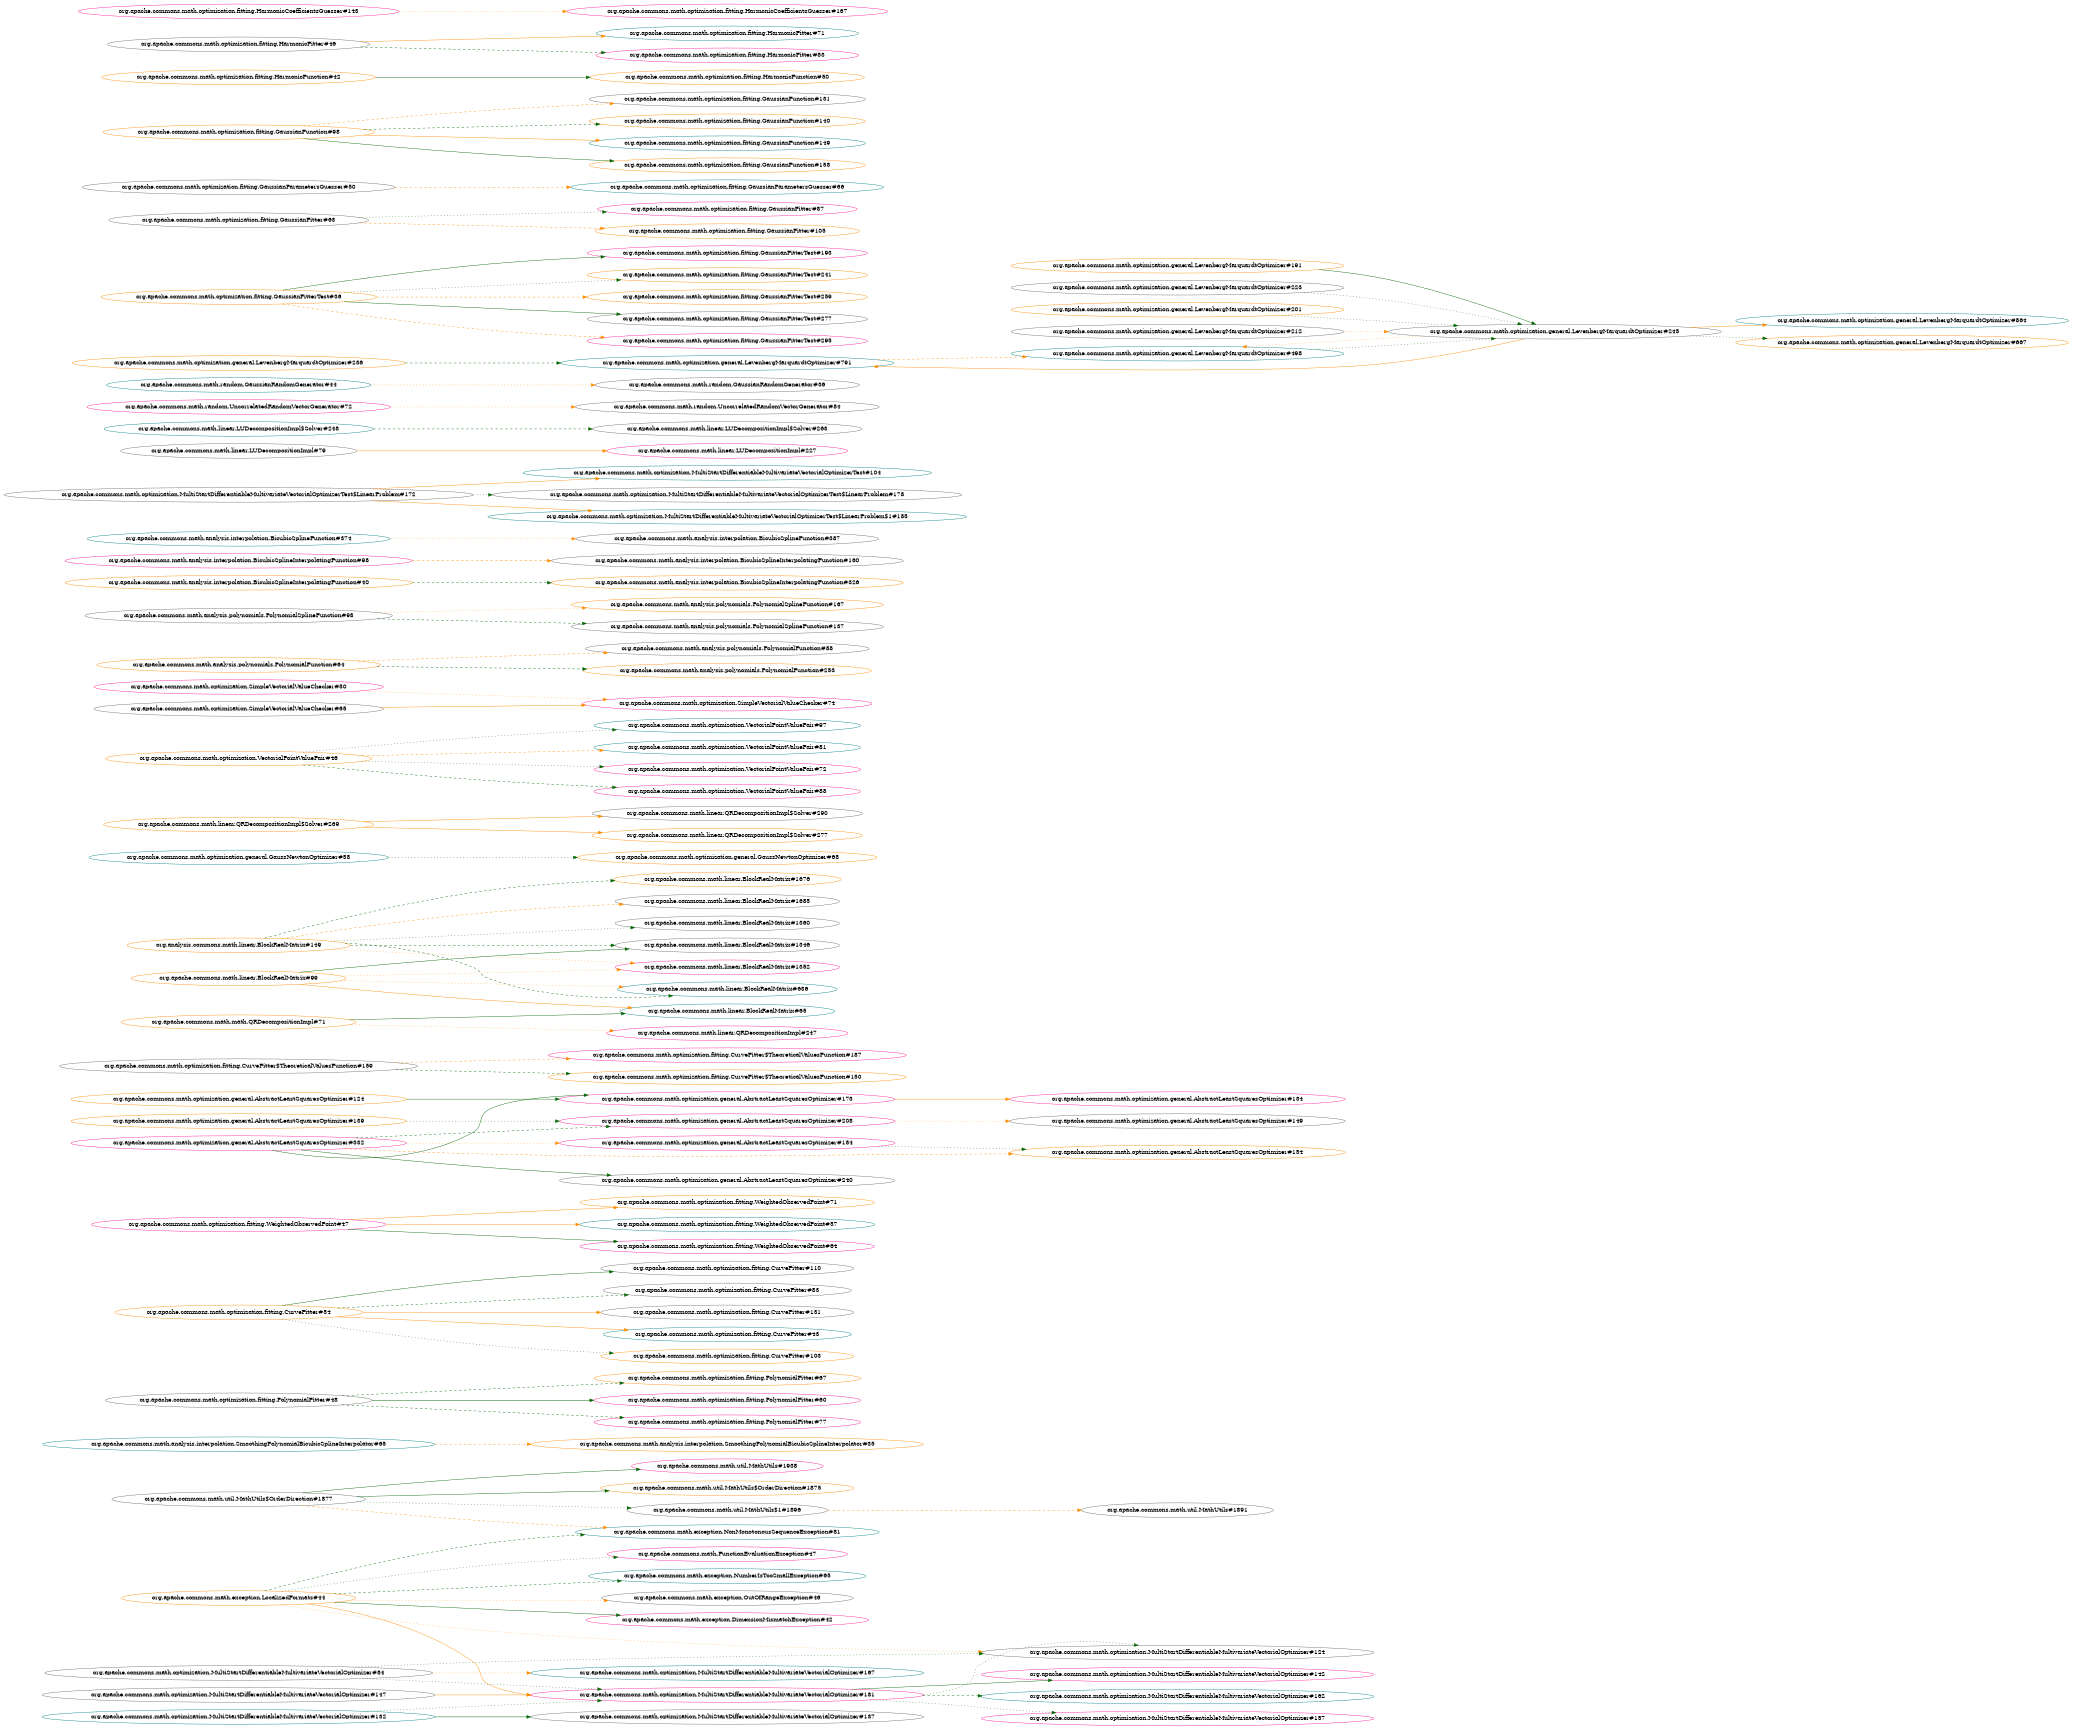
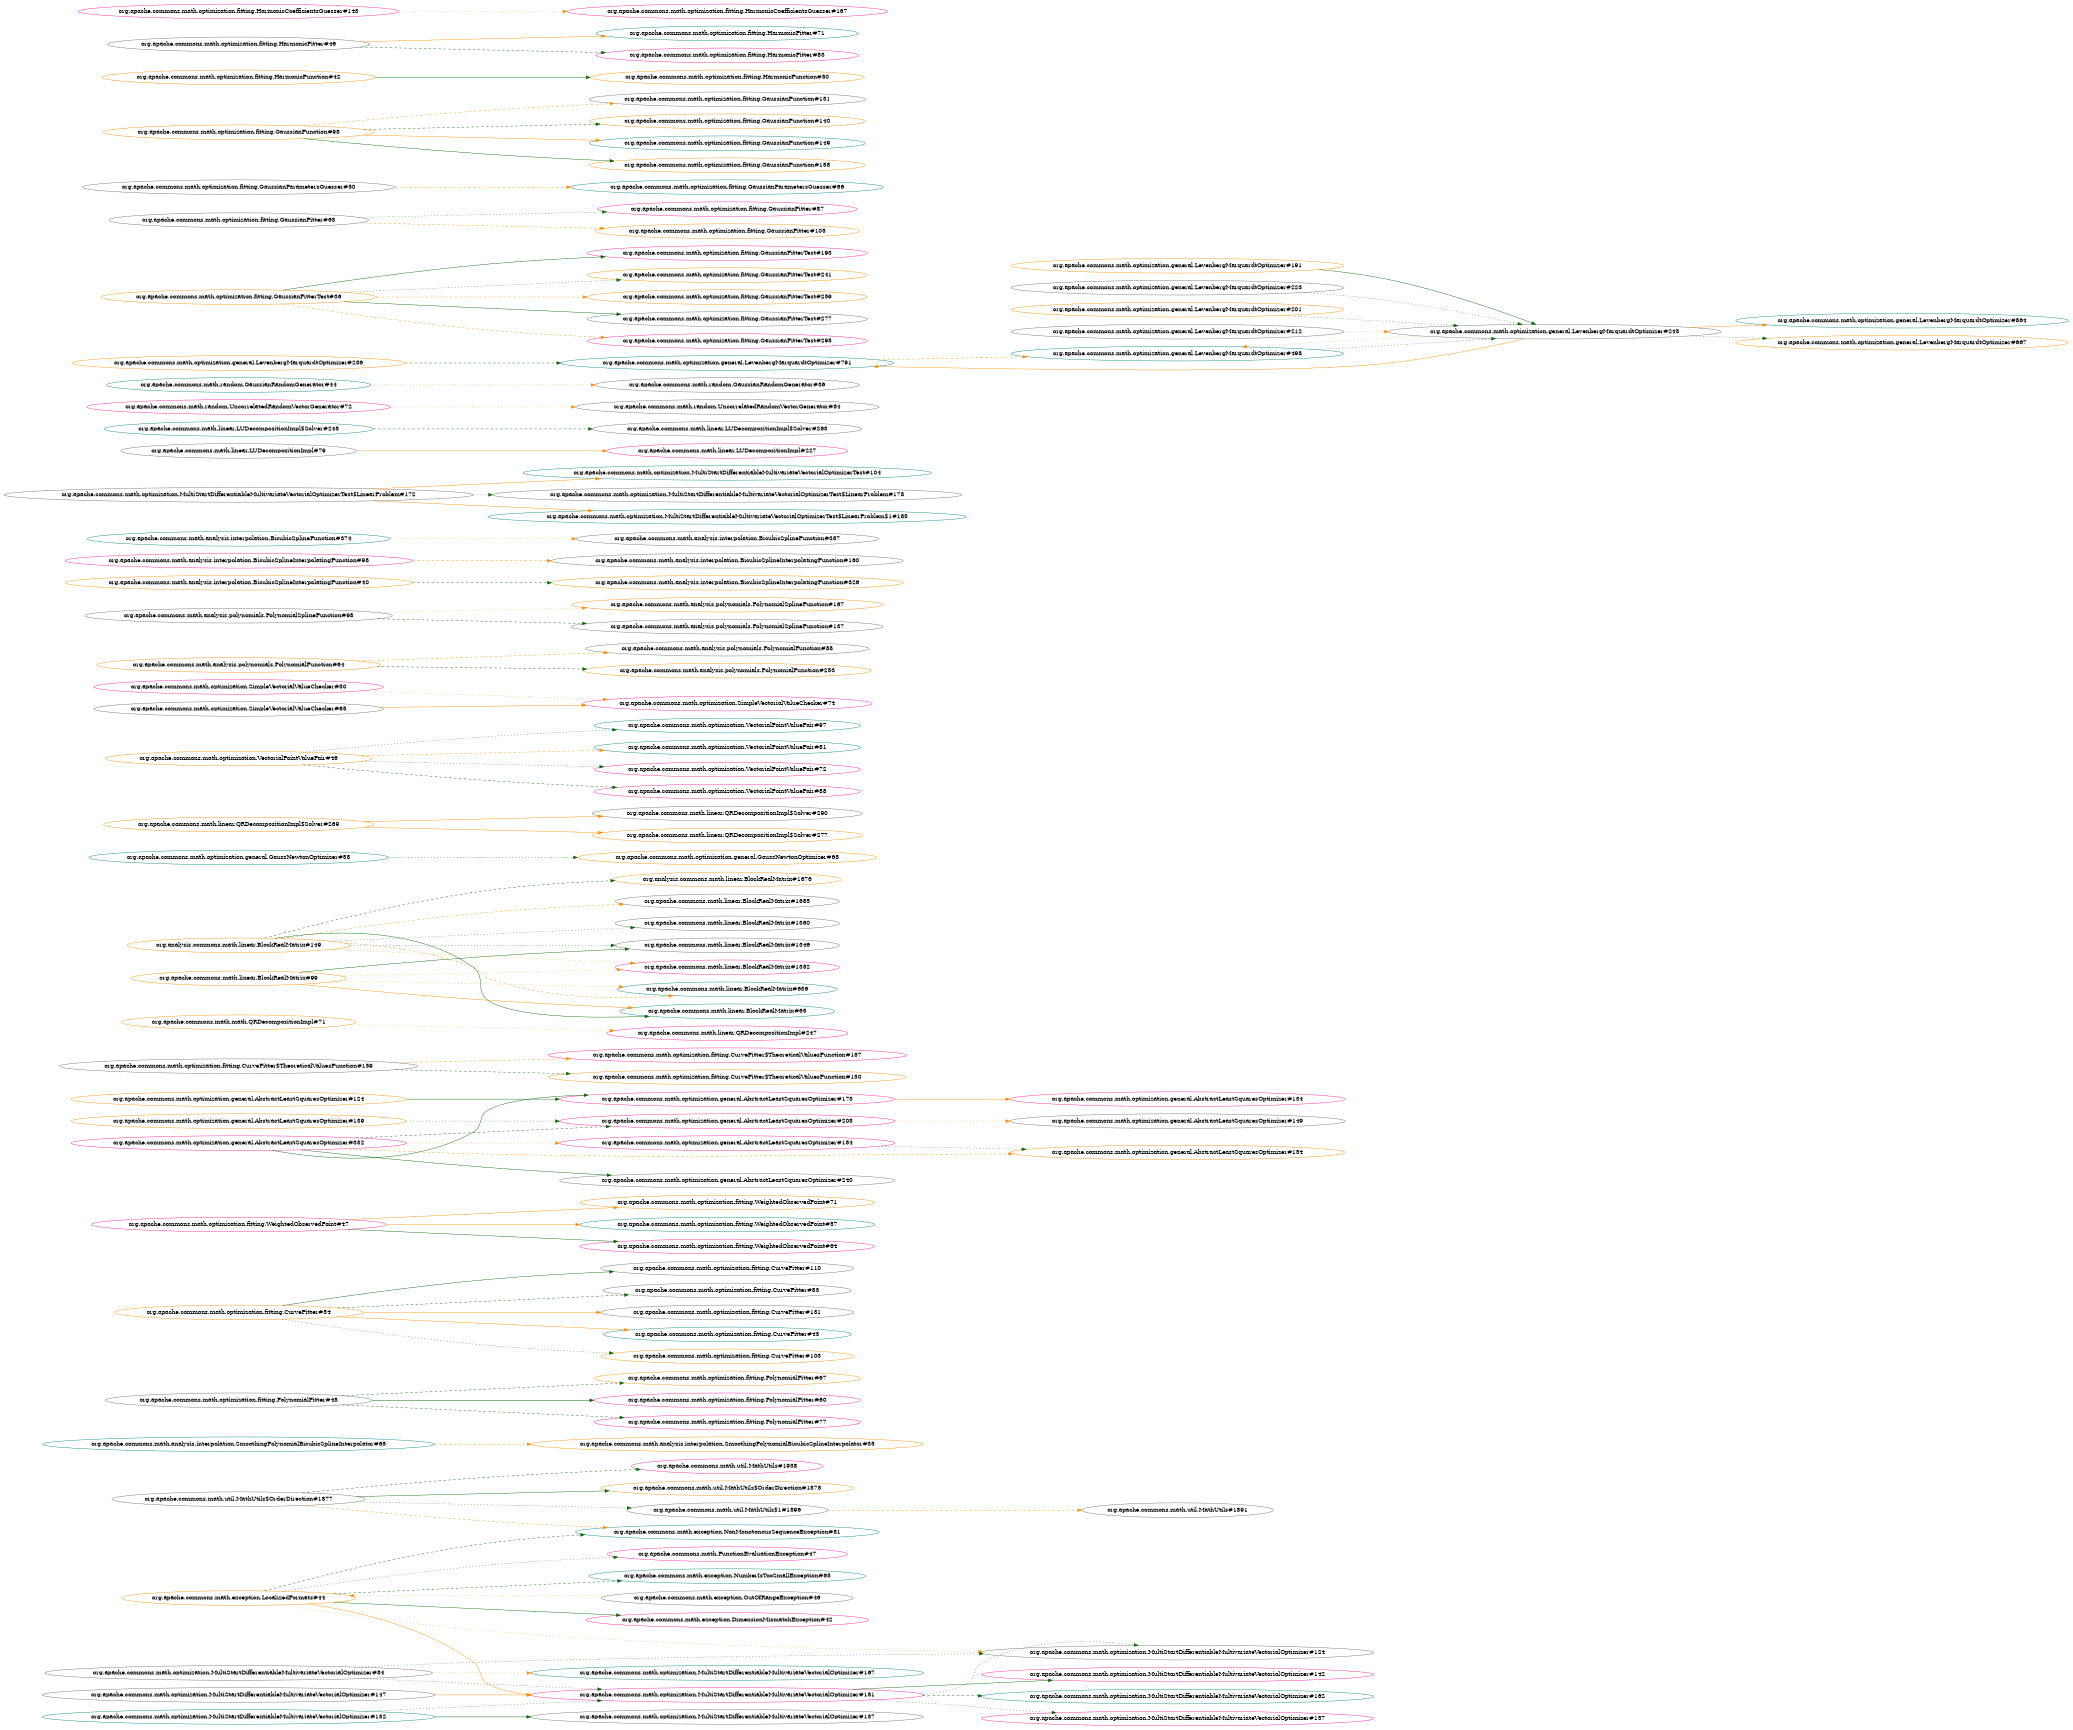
node "org.apache.commons.math.linear.BlockRealMatrix#1676": label "org.apache.commons.math.linear.BlockRealMatrix#1676" -> "org.analysis.commons.math.linear.BlockRealMatrix#1676"
edge "org.analysis.commons.math.linear.BlockRealMatrix#149" -> "org.apache.commons.math.linear.BlockRealMatrix#1346": style dashed -> dotted
edge "org.analysis.commons.math.linear.BlockRealMatrix#149" -> "org.apache.commons.math.linear.BlockRealMatrix#636": color darkgreen -> darkorange
edge "org.apache.commons.math.math.QRDecompositionImpl#71" -> "org.apache.commons.math.linear.BlockRealMatrix#65": now "org.analysis.commons.math.linear.BlockRealMatrix#149" -> "org.apache.commons.math.linear.BlockRealMatrix#65"
edge "org.apache.commons.math.util.MathUtils$OrderDirection#1877" -> "org.apache.commons.math.util.MathUtils#1938": style solid -> dashed
edge "org.apache.commons.math.exception.LocalizedFormats#44" -> "org.apache.commons.math.exception.OutOfRangeException#46": reversed
